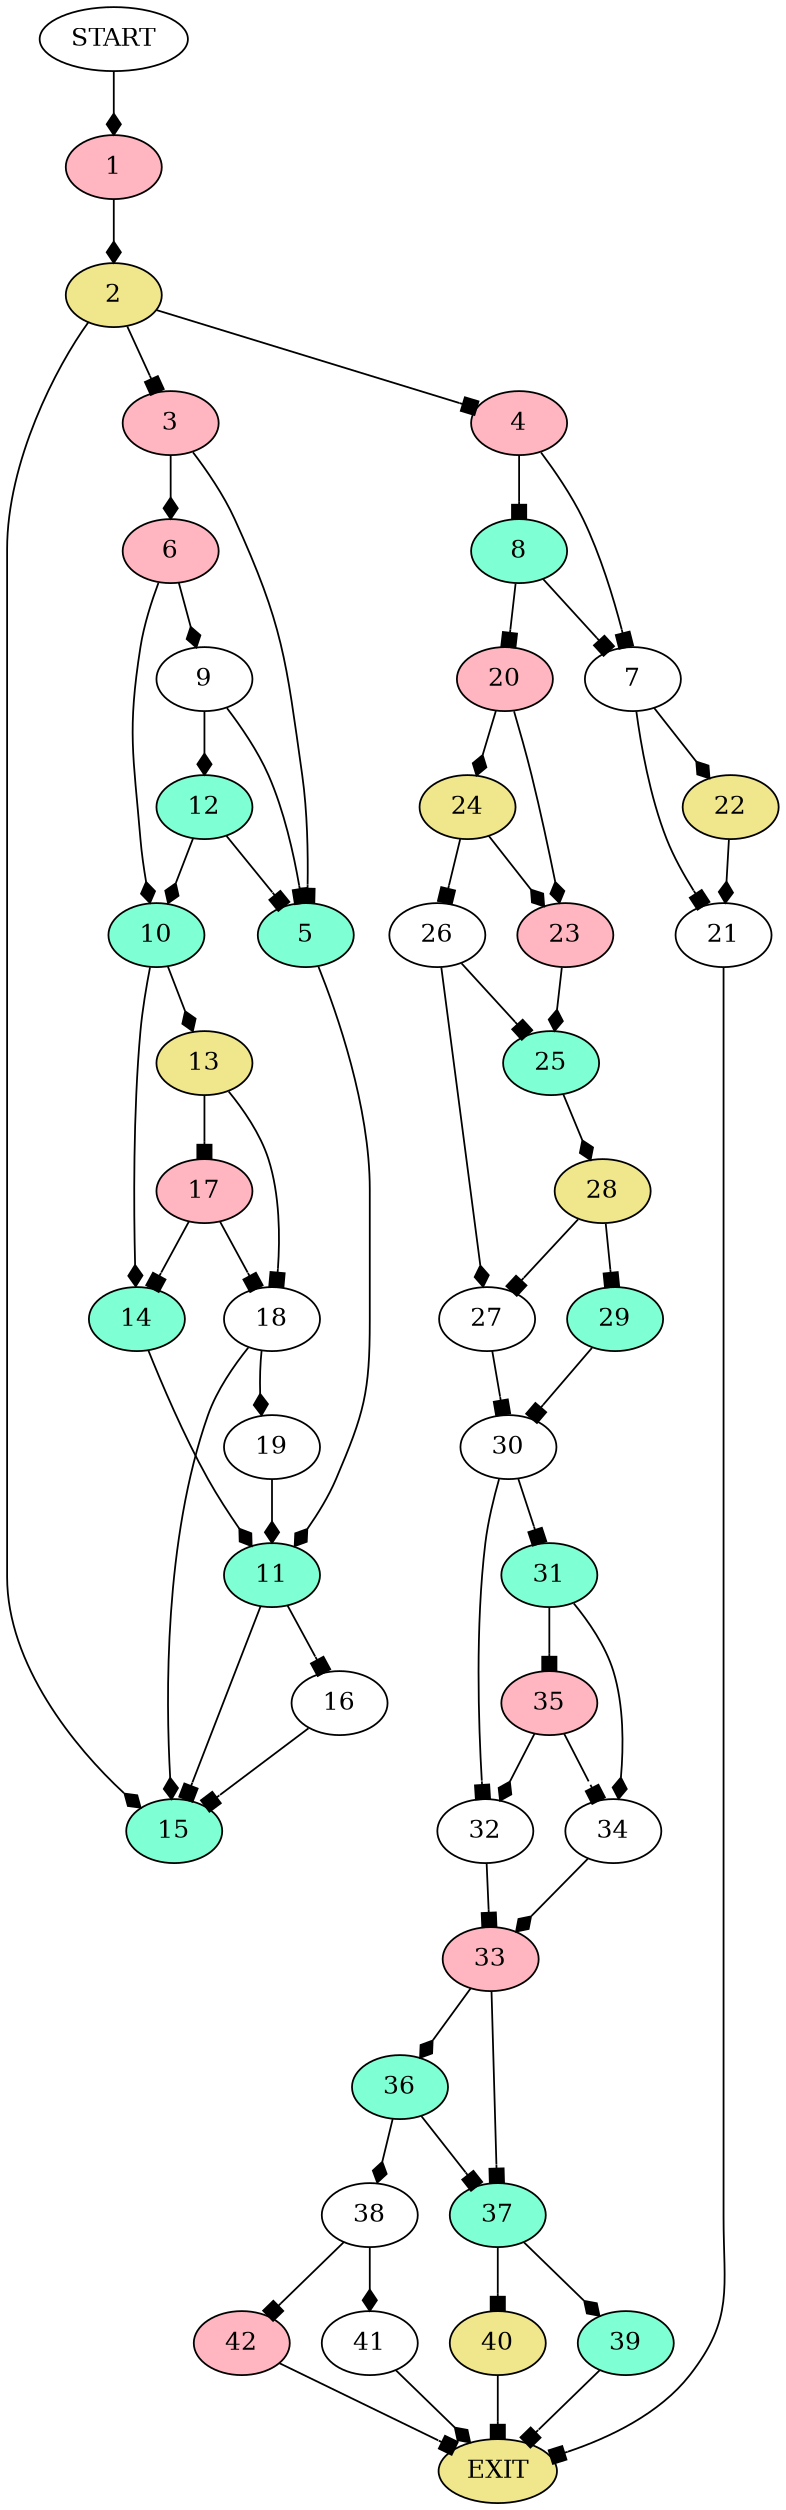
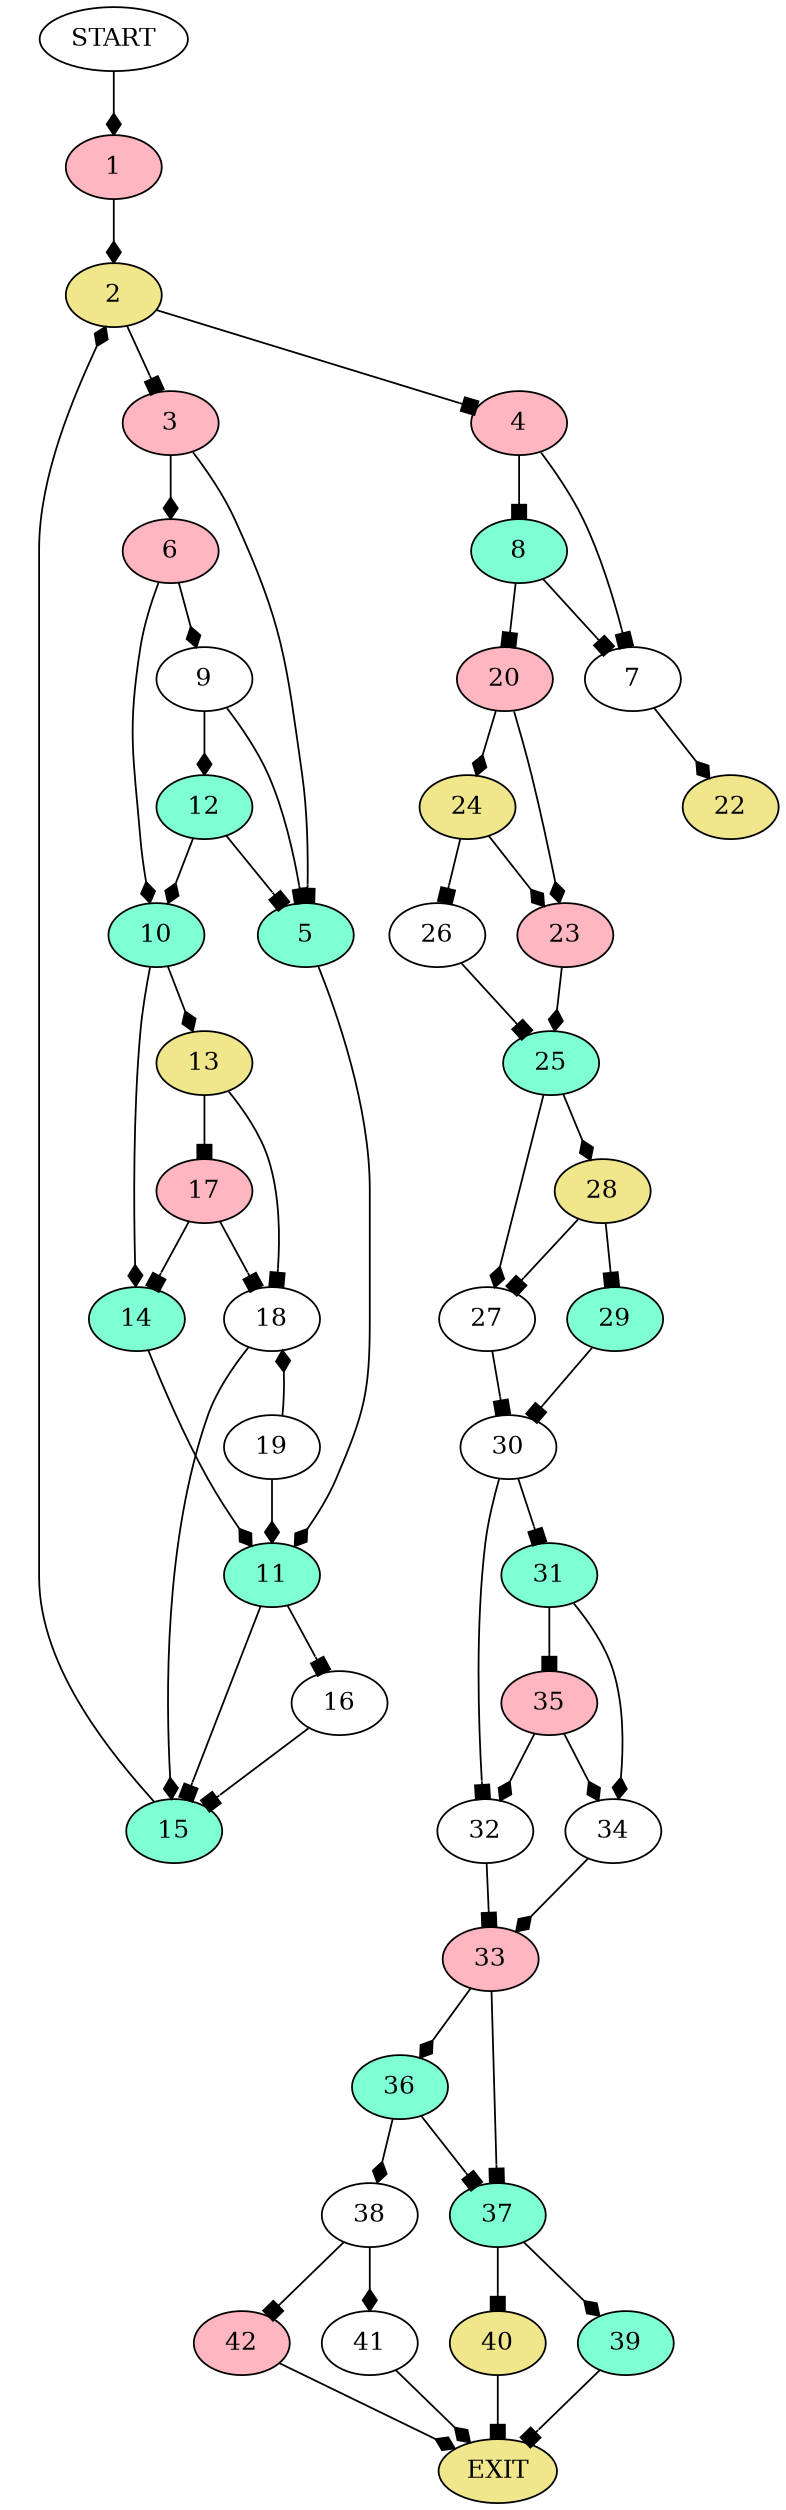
node "21": removed
edge "2" -> "15": reversed
edge "26" -> "27": now "25" -> "27"
edge "18" -> "19": reversed
edge "35" -> "34": arrowhead box -> diamond
edge "42" -> "EXIT": arrowhead box -> diamond
